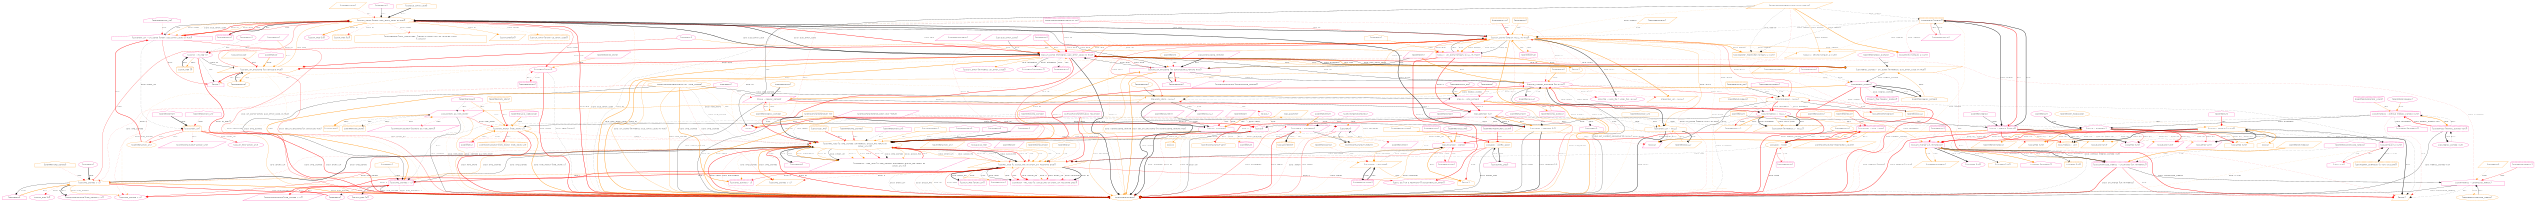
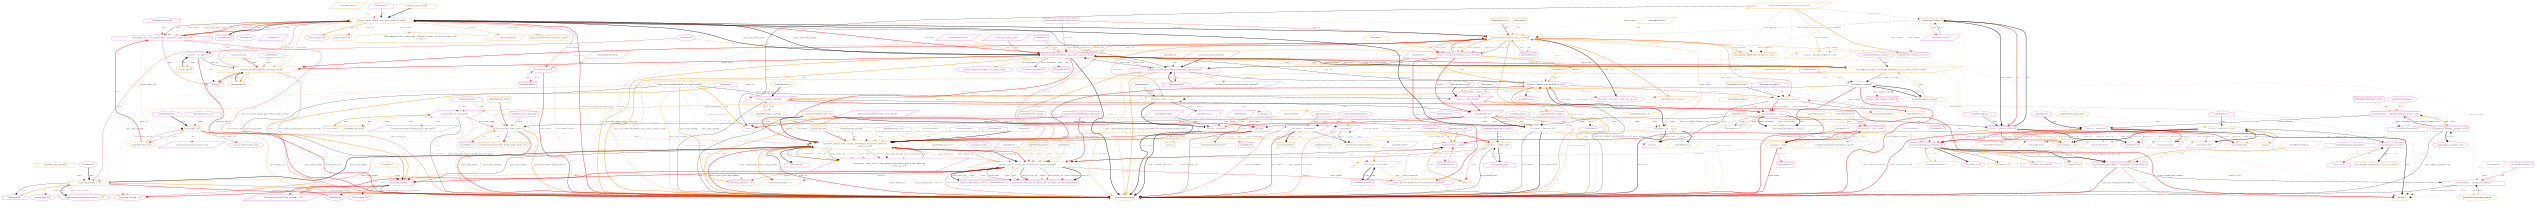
edge "(MethodParameterIn,struct url * orig_parsed)" -> "1000114": style dotted -> bold
edge "(Call,dt = &dummy)" -> "(Call,&dummy)": now "(Call,*u = orig_parsed)" -> "(Call,&dummy)"
